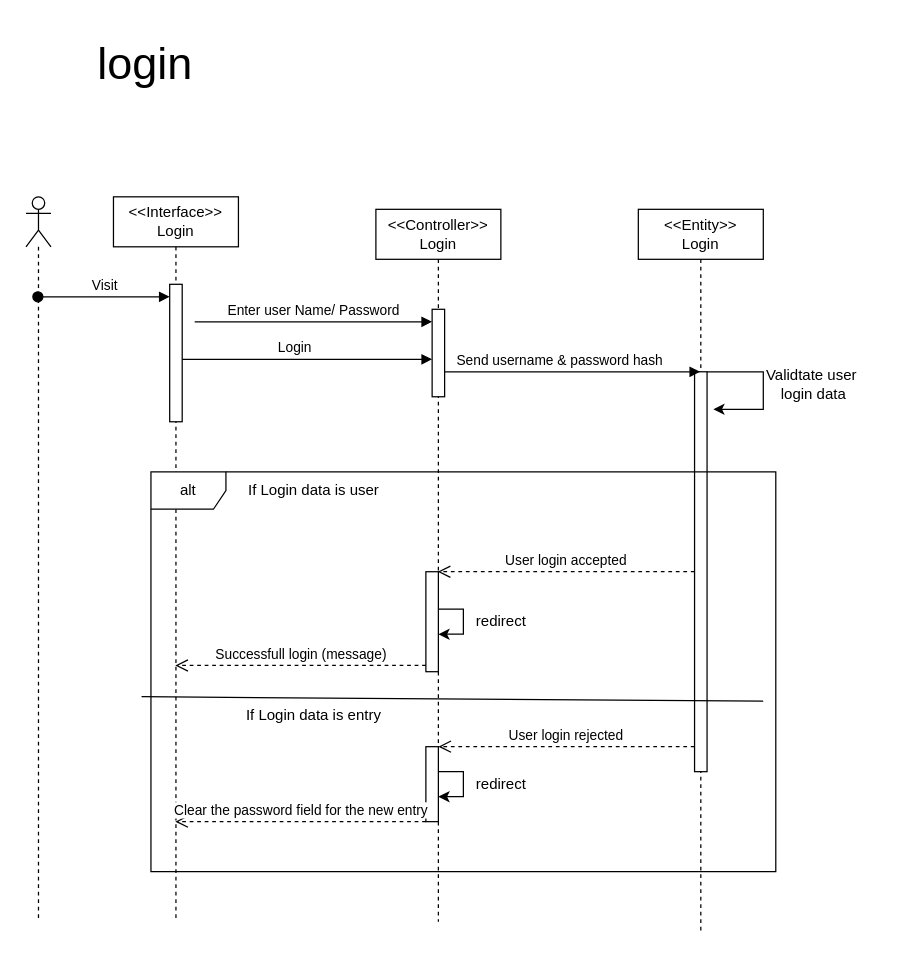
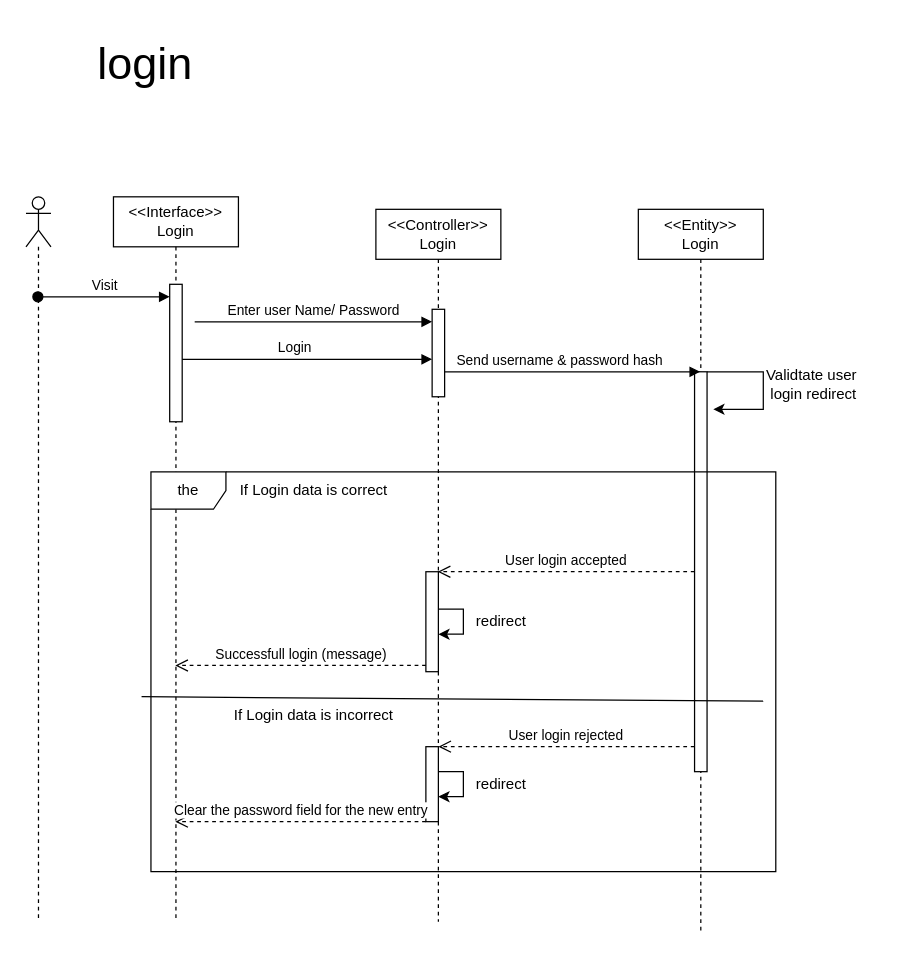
node "Validtate user login data": label "Validtate user login data" -> "Validtate user login redirect"
node "alt": label "alt" -> "the"
node "If Login data is user": label "If Login data is user" -> "If Login data is correct"
node "If Login data is entry": label "If Login data is entry" -> "If Login data is incorrect"
